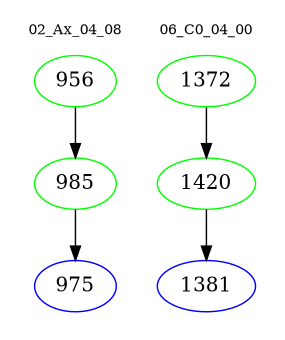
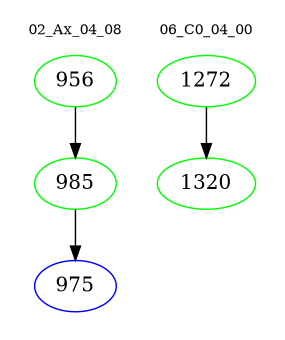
node "1372": label "1372" -> "1272"
node "1420": label "1420" -> "1320"
node "1381": removed
